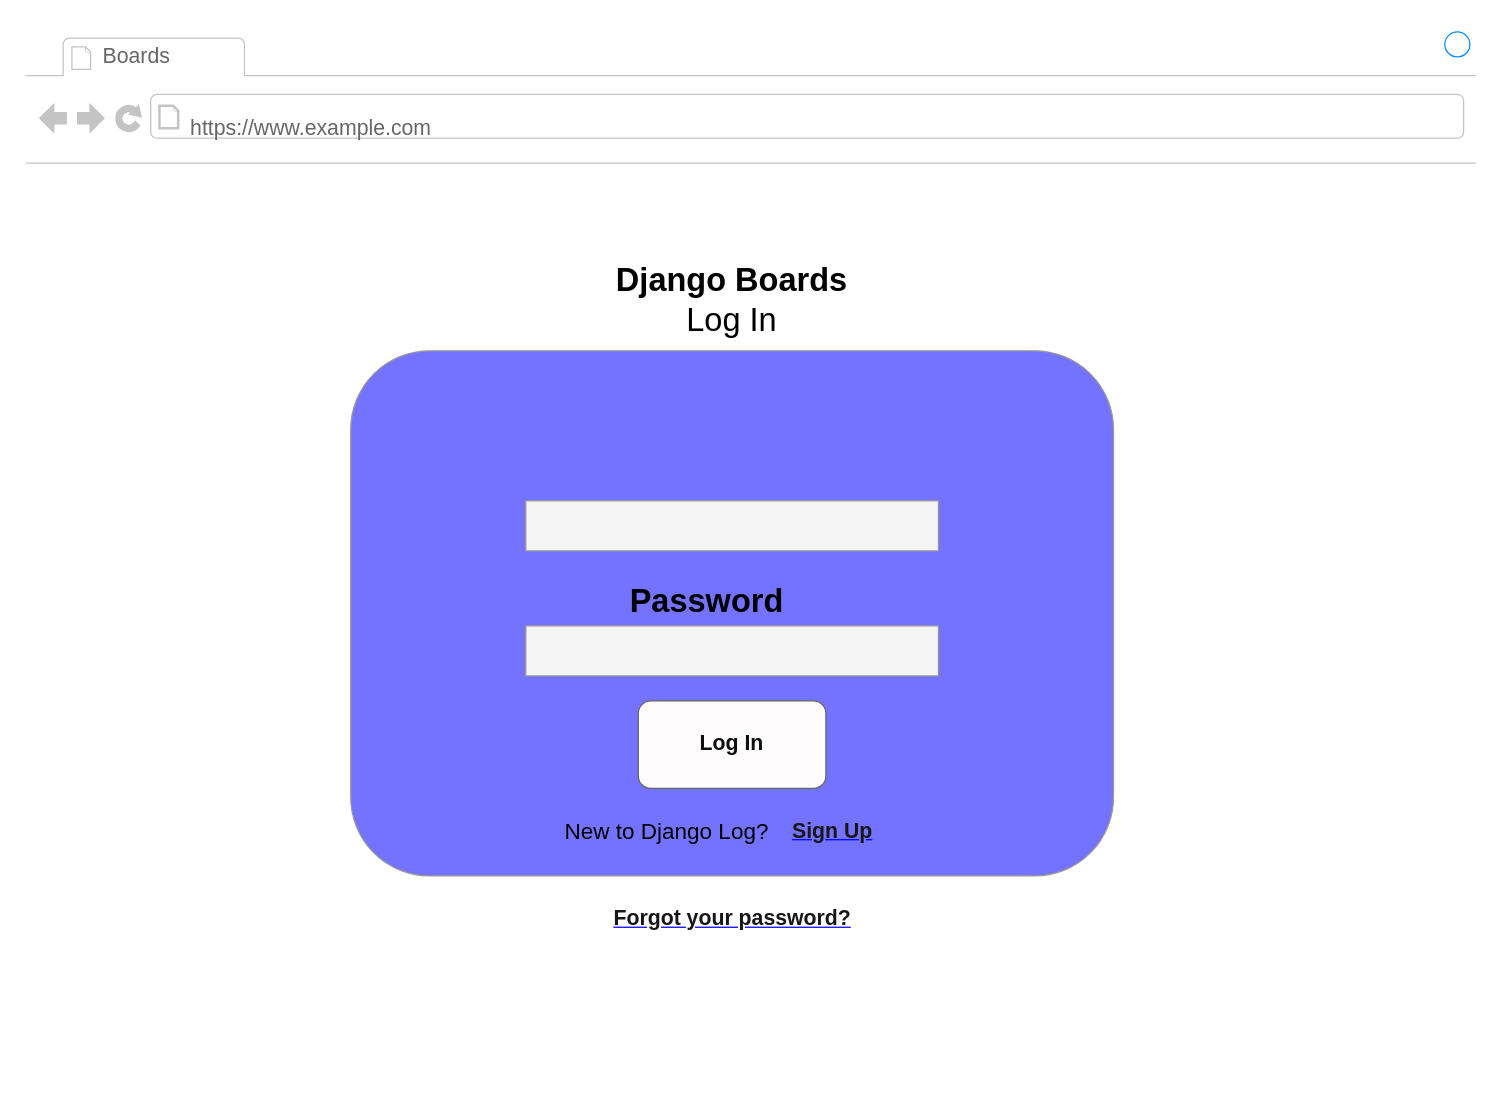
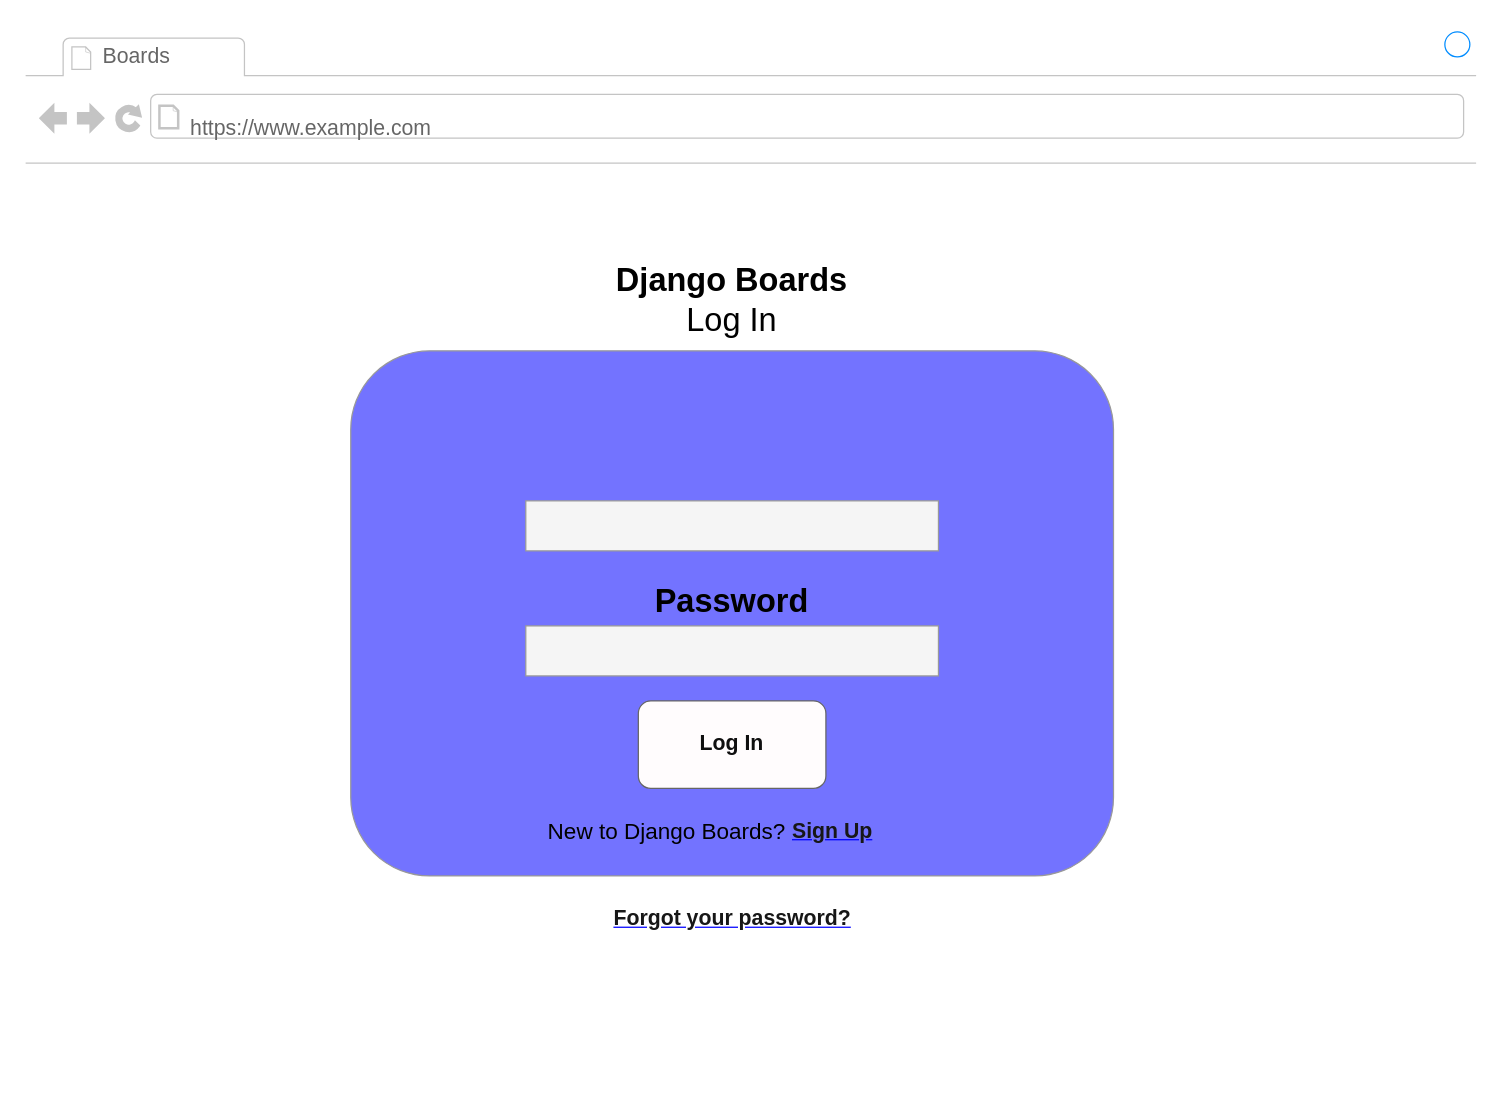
node "Password": moved (707, 601) -> (732, 601)
node "New to Django Log?": label "New to Django Log?" -> "New to Django Boards?"
